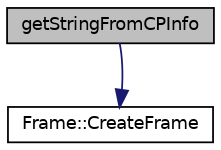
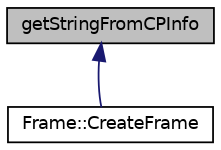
edge "getStringFromCPInfo" -> "Frame::CreateFrame": reversed
